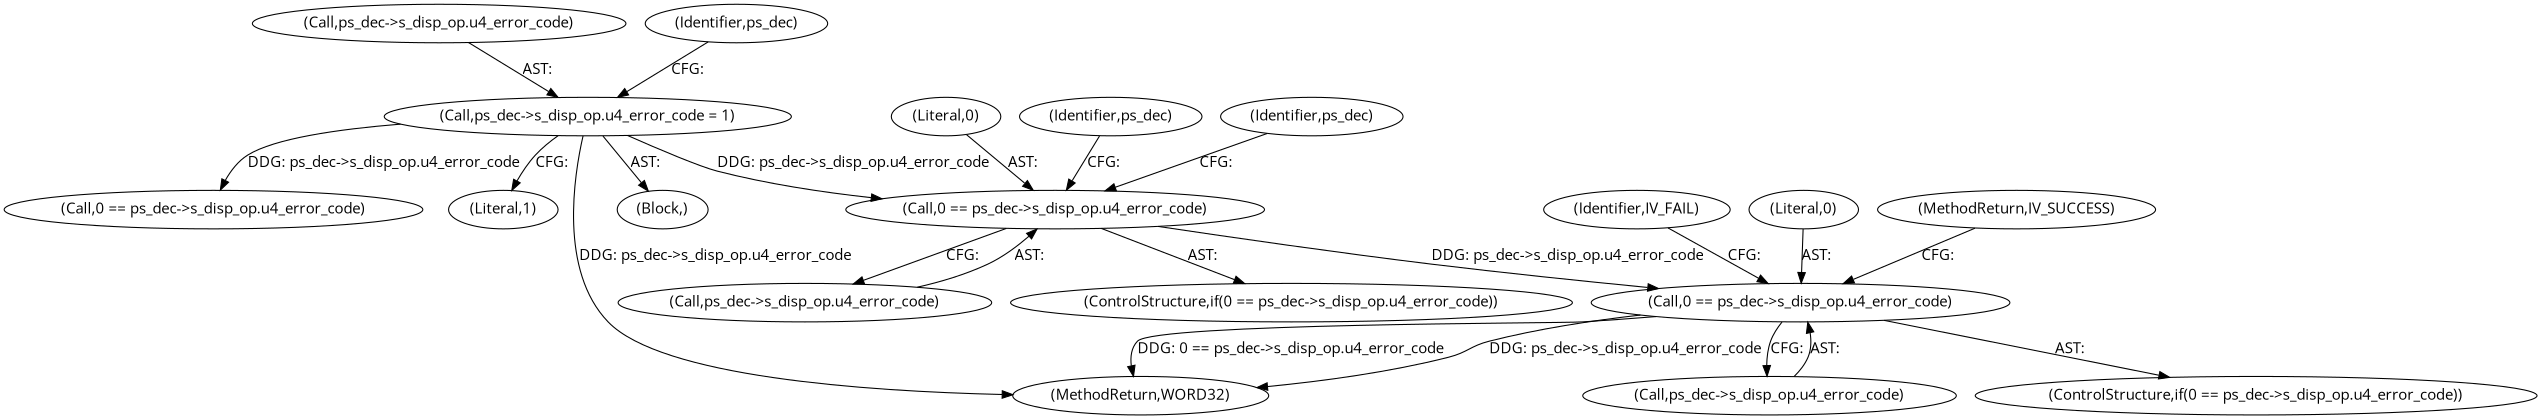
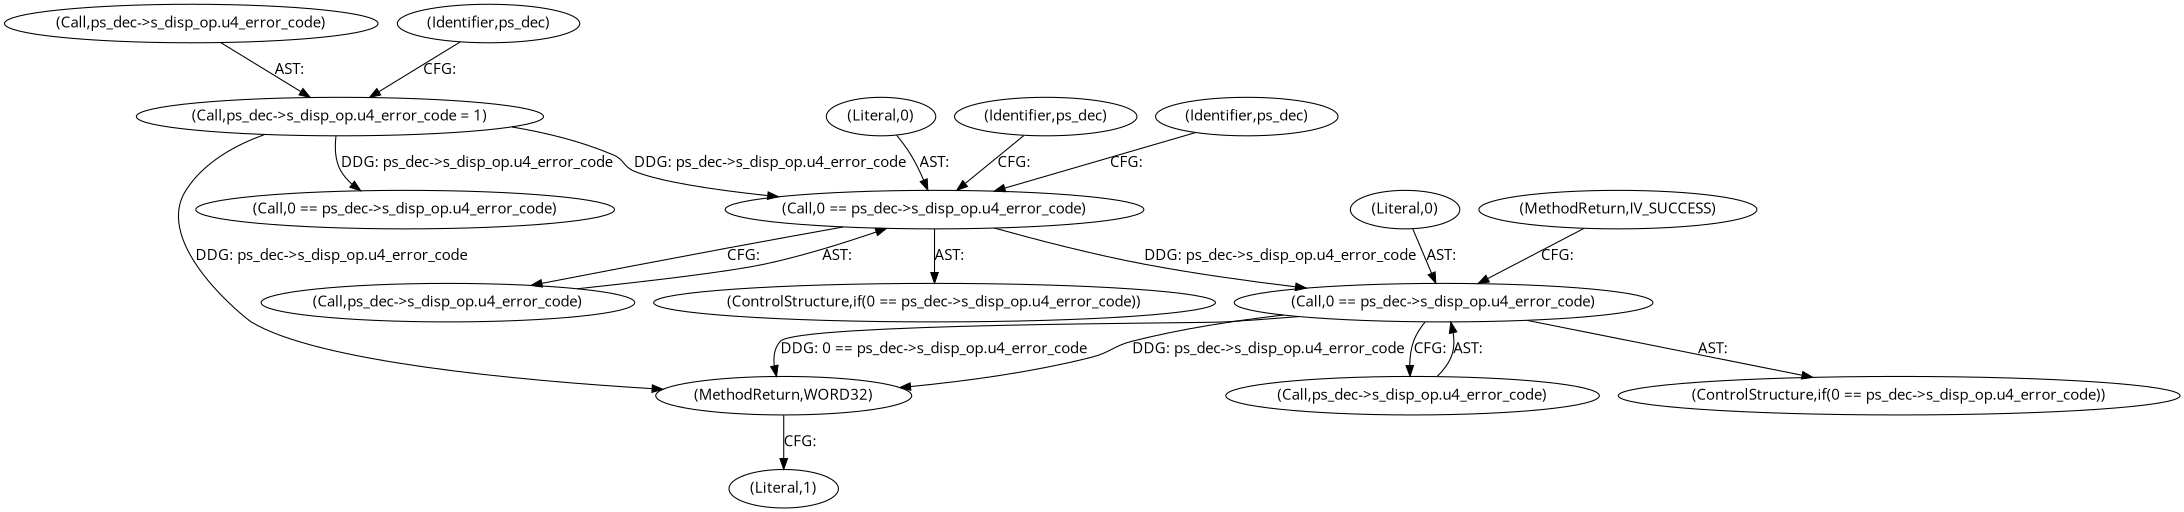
edge "(Call,ps_dec->s_disp_op.u4_error_code = 1)" -> "(Literal,1)": now "(MethodReturn,WORD32)" -> "(Literal,1)"
node "(Block,)": removed
node "(Identifier,IV_FAIL)": removed
